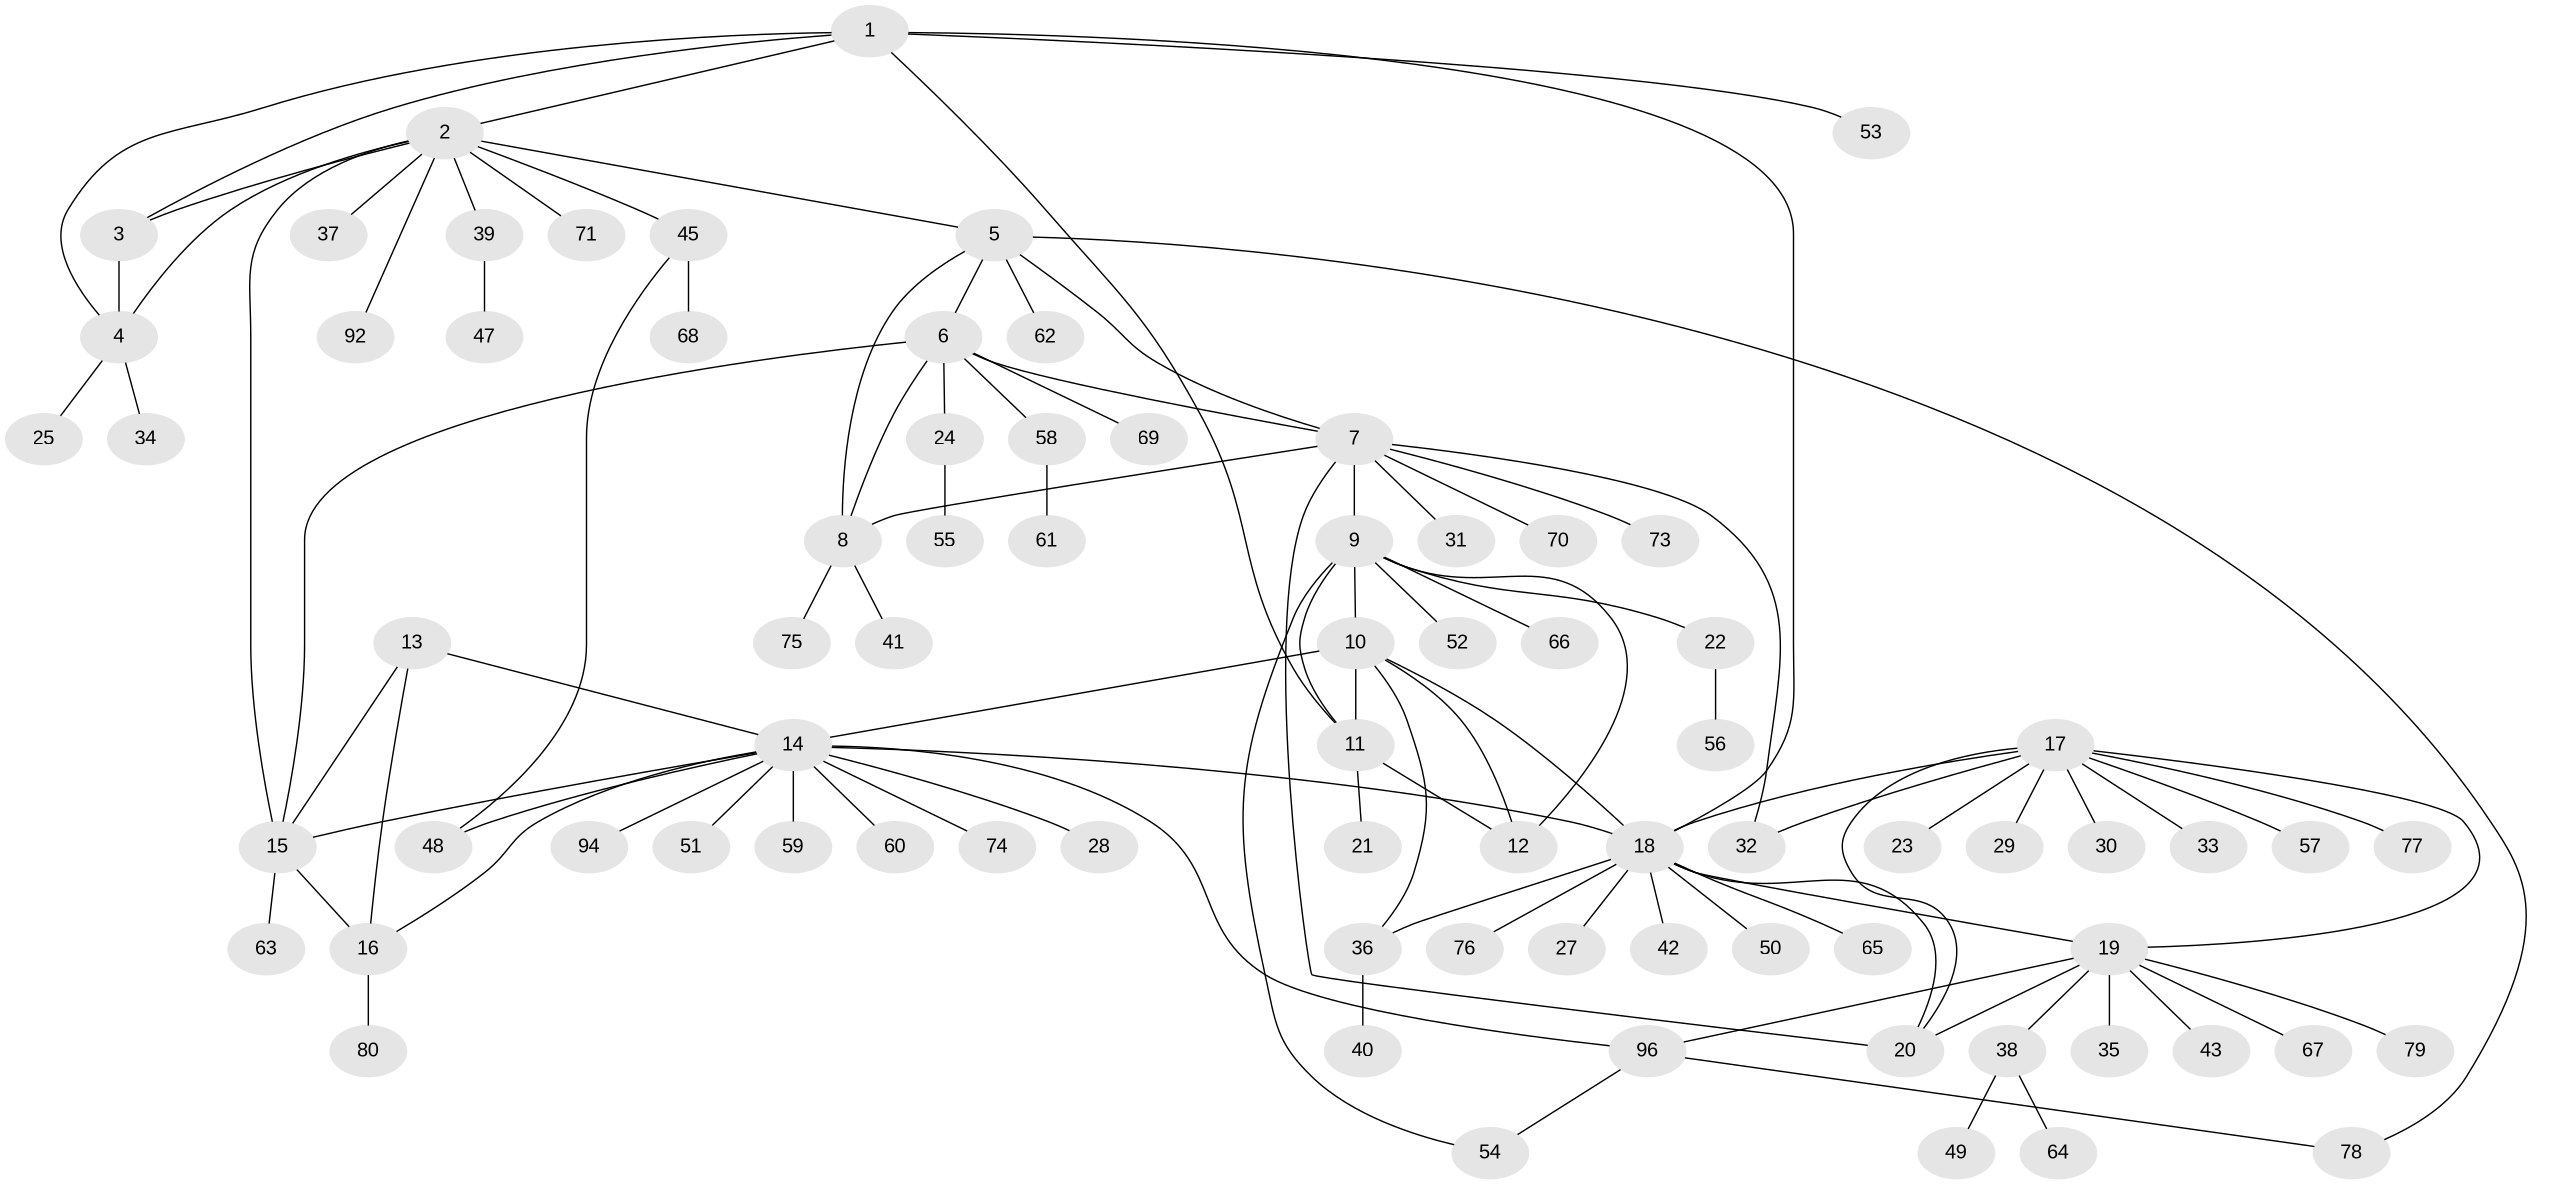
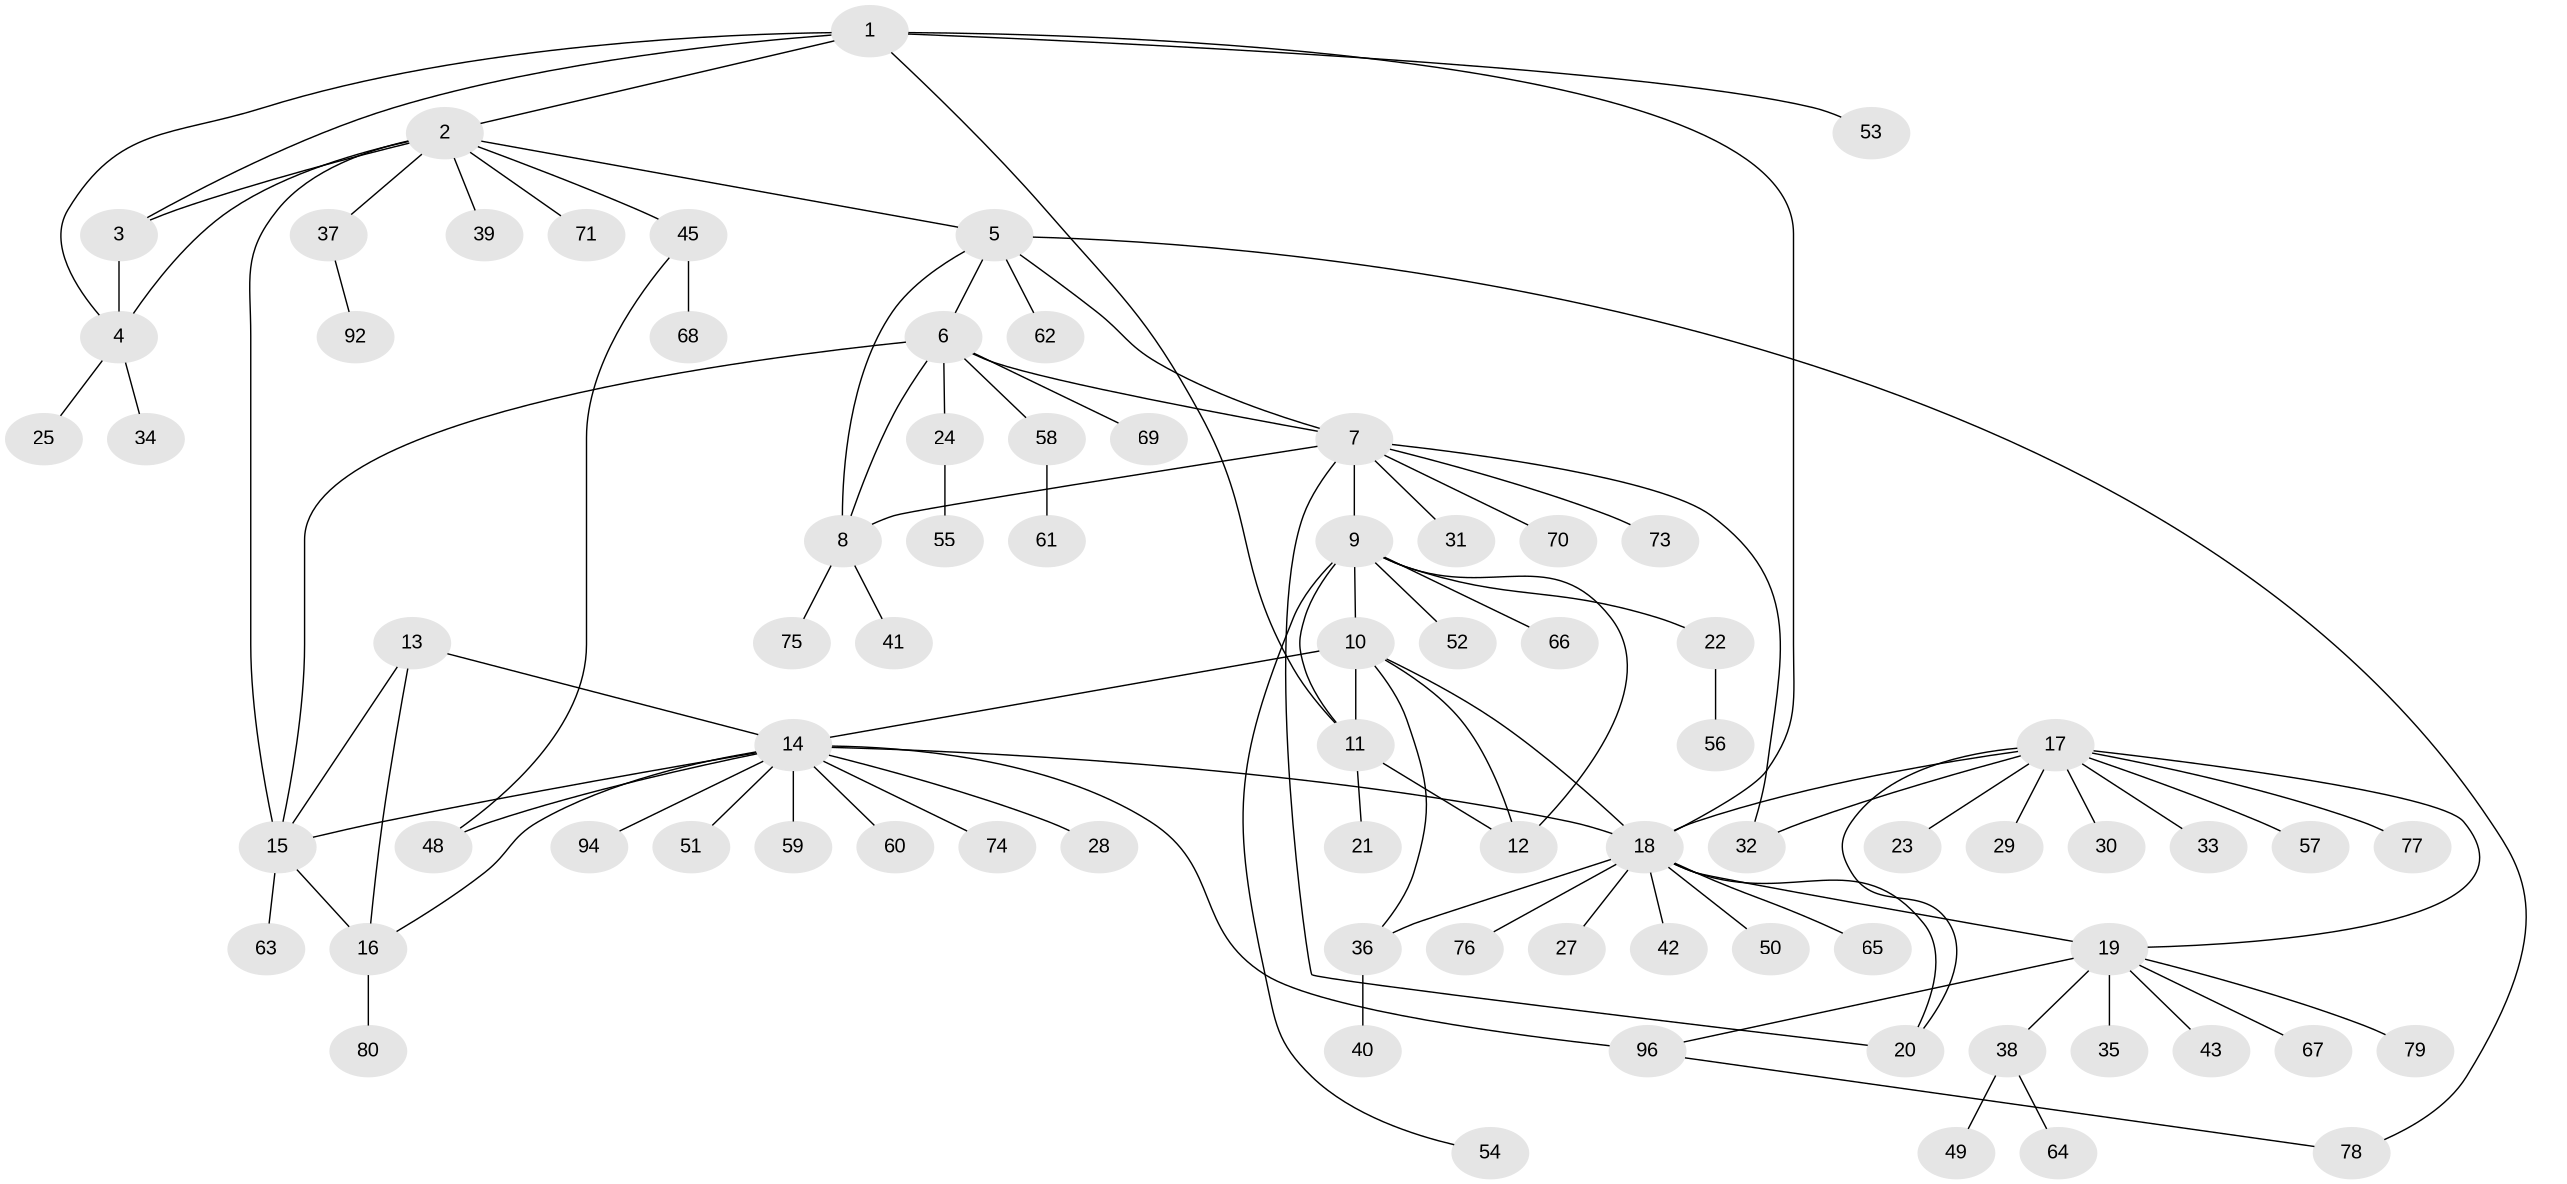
edge "2" -- "92": now "37" -- "92"
node "47": removed
edge "19" -- "20": removed
edge "96" -- "54": removed
